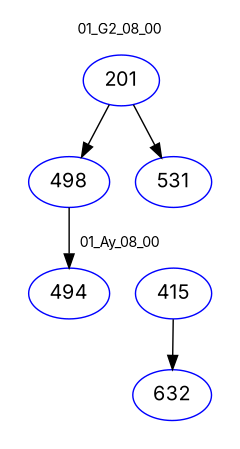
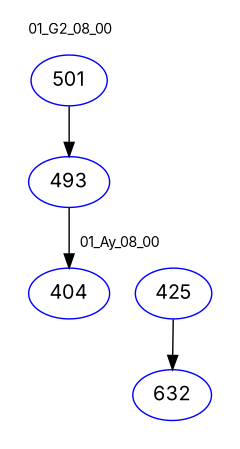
node "201": label "201" -> "501"
node "498": label "498" -> "493"
node "531": removed
node "494": label "494" -> "404"
node "415": label "415" -> "425"
